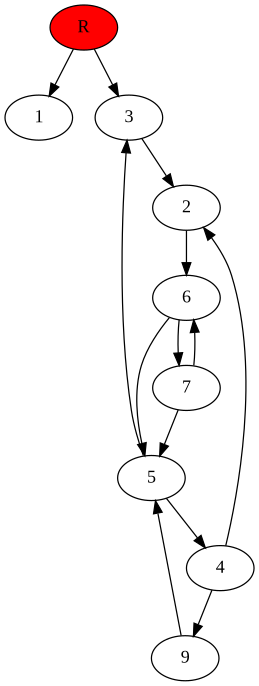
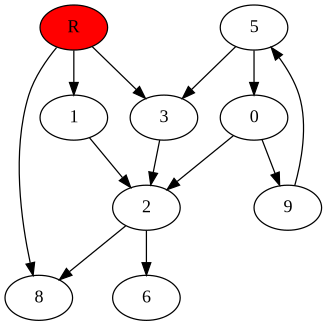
edge "1" -> "2": added
node "8": added
edge "6" -> "5": removed
node "7": removed
node "4": label "4" -> "0"
